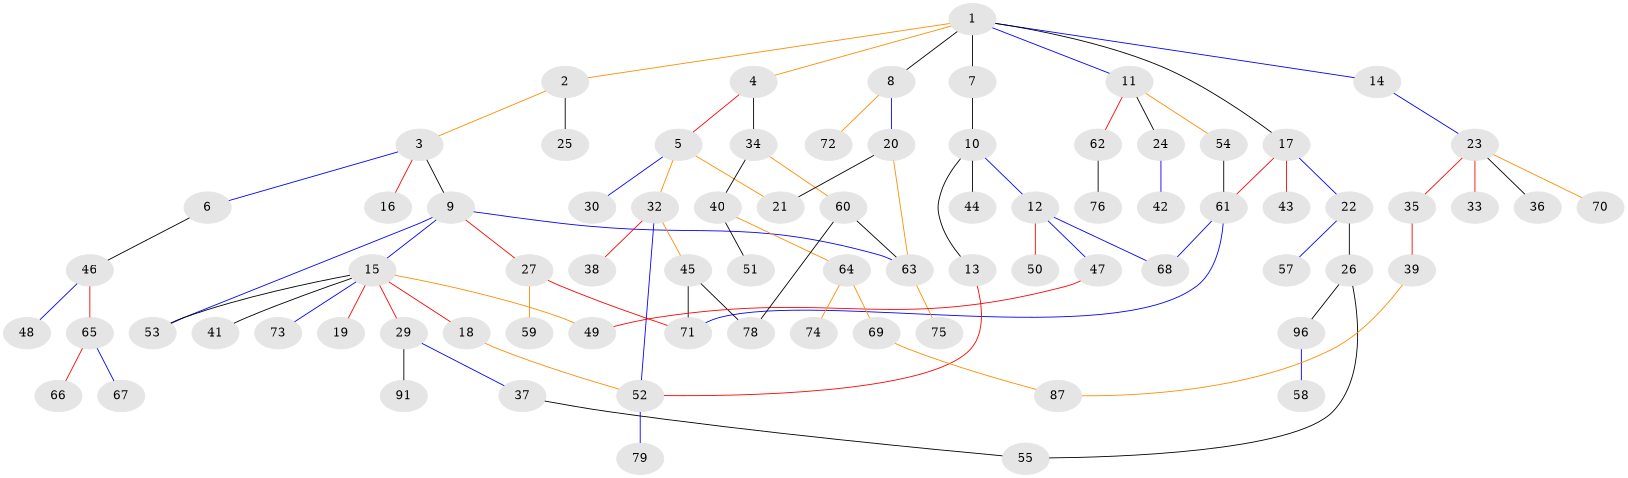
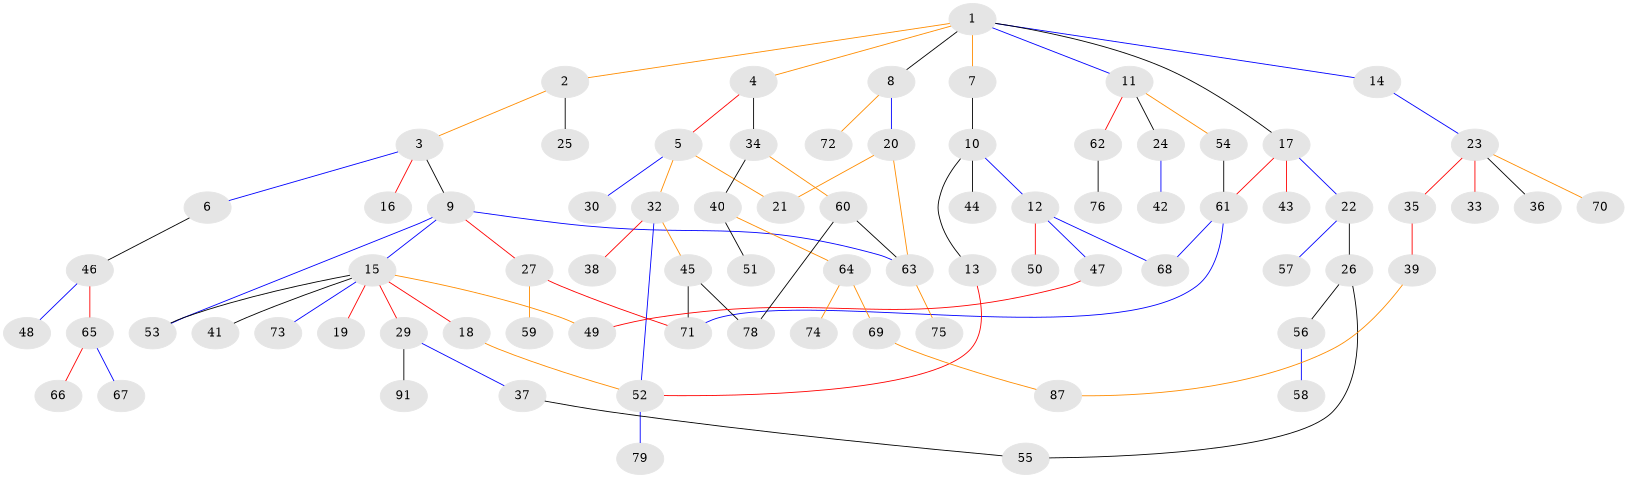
edge "1" -- "7": color black -> darkorange
edge "20" -- "21": color black -> darkorange
node "96": label "96" -> "56"
